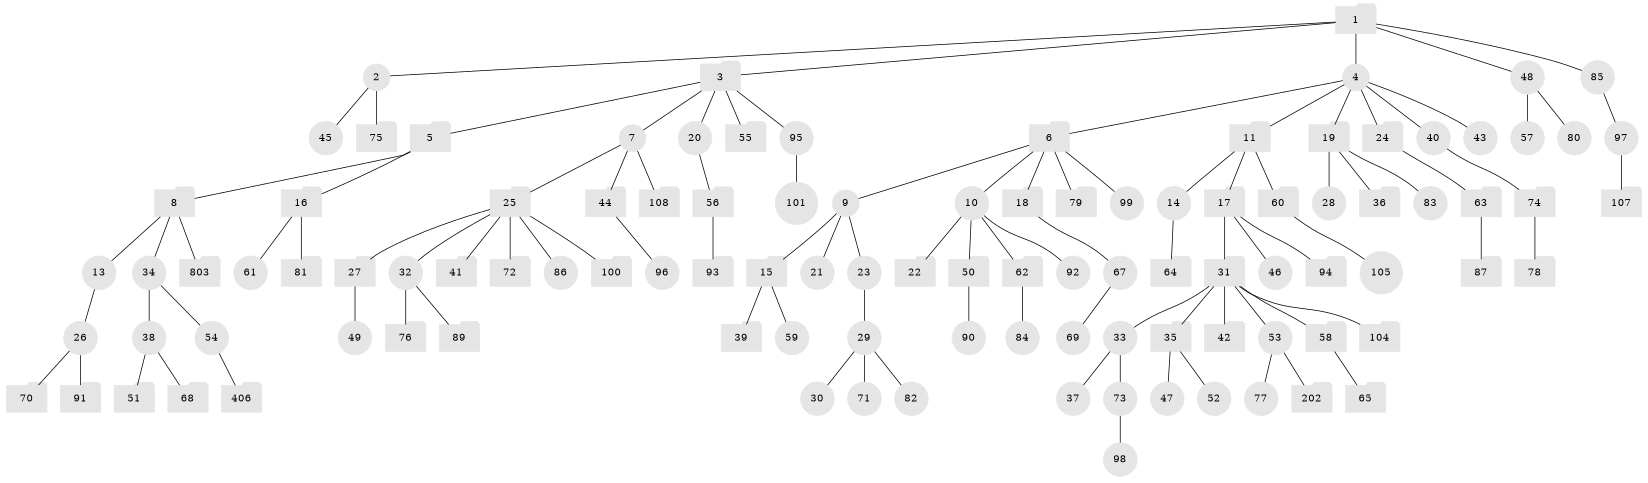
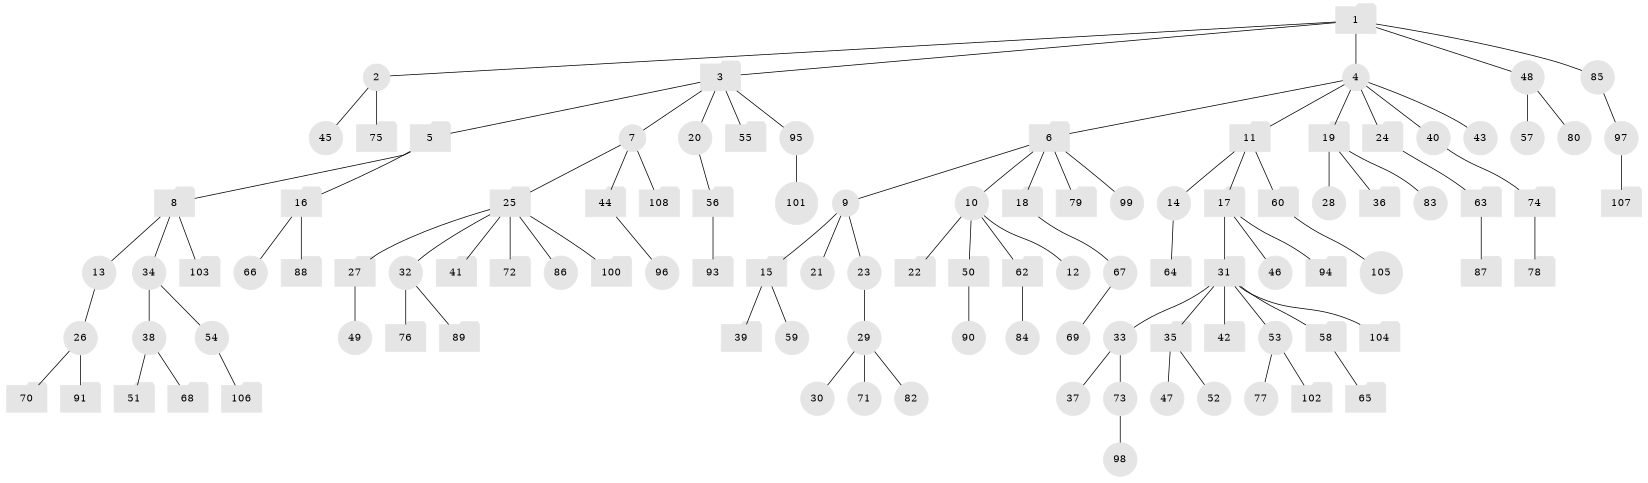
node "803": label "803" -> "103"
node "61": label "61" -> "66"
node "81": label "81" -> "88"
node "92": label "92" -> "12"
node "406": label "406" -> "106"
node "202": label "202" -> "102"
